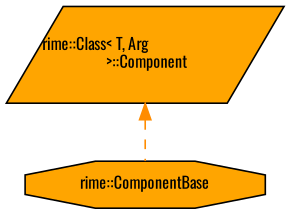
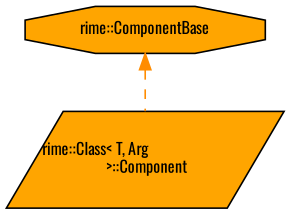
edge "rime::ComponentBase" -> "rime::Class< T, Arg >::Component": reversed
